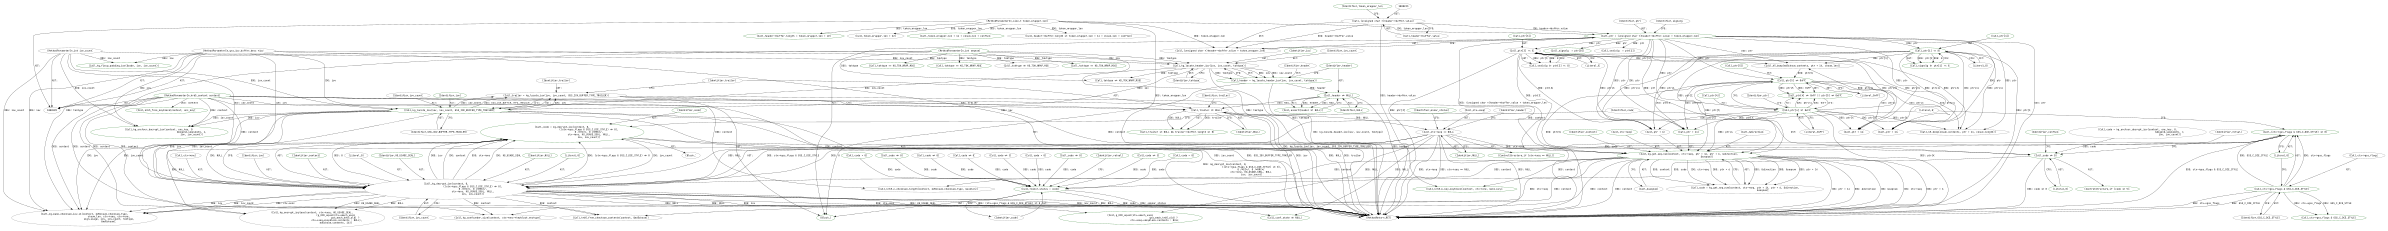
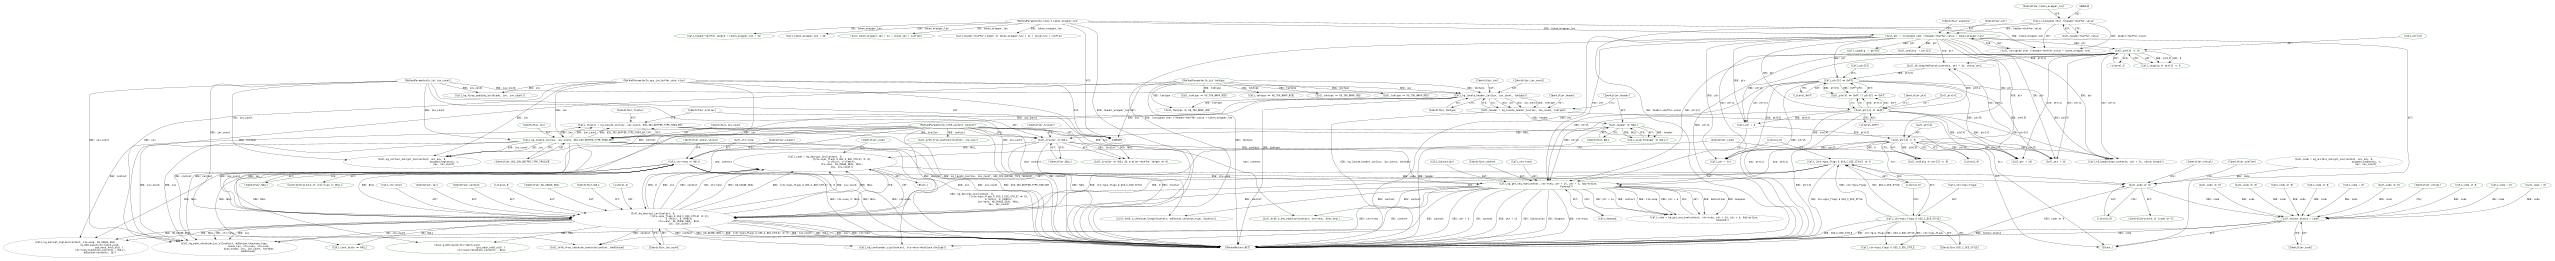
node "(MethodParameterIn,int seqnum)": label "(MethodParameterIn,int seqnum)" -> "(MethodParameterIn,int toktype)"
edge "(MethodParameterIn,size_t token_wrapper_len)" -> "(MethodReturn,RET)": label "DDG: token_wrapper_len" -> "DDG: header_wrapper_len"
edge "(Call,ptr[4] != 0xFF)" -> "(Call,ptr[5] != 0xFF)": now "(Call,ptr[4] != 0xFF || ptr[5] != 0xFF)" -> "(Call,ptr[5] != 0xFF)"
edge "(Call,ptr[3] << 8)" -> "(Call,ptr + 6)": reversed
edge "(MethodParameterIn,int iov_count)" -> "(MethodReturn,RET)": added, label "DDG: iov_count"
